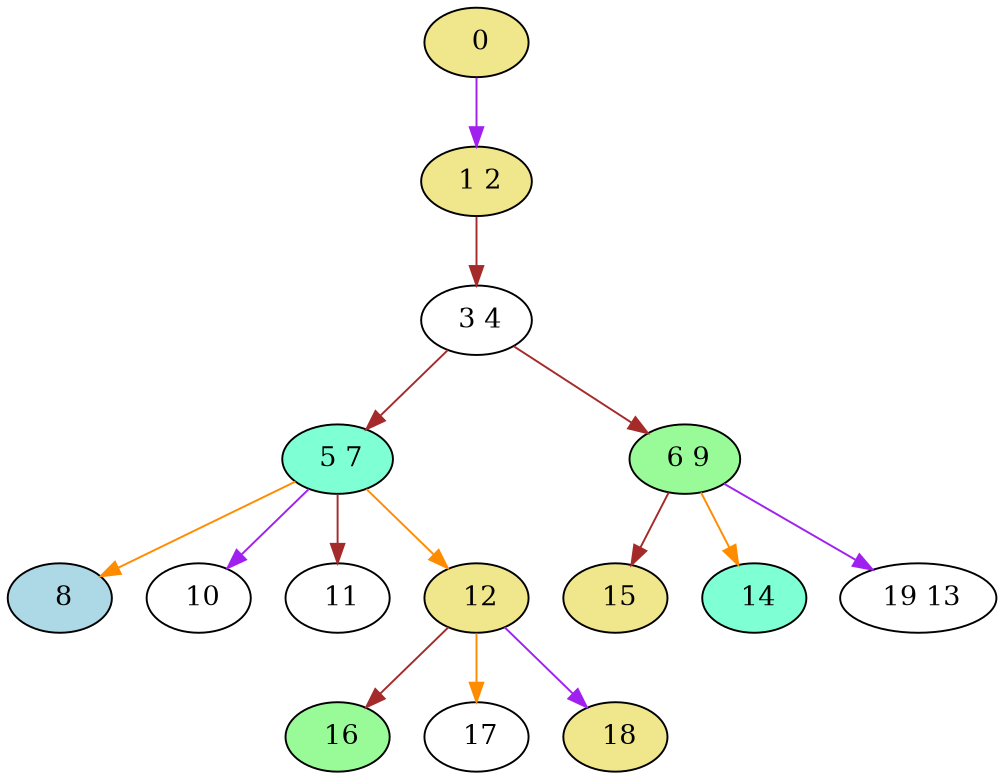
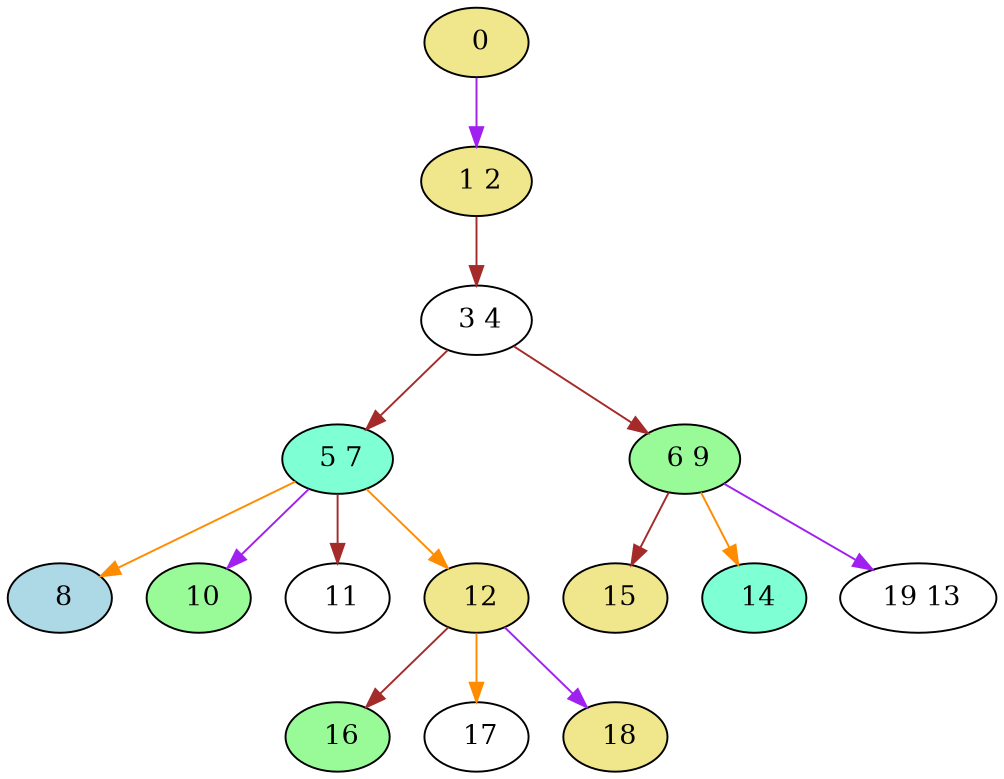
node "10": fillcolor white -> palegreen
